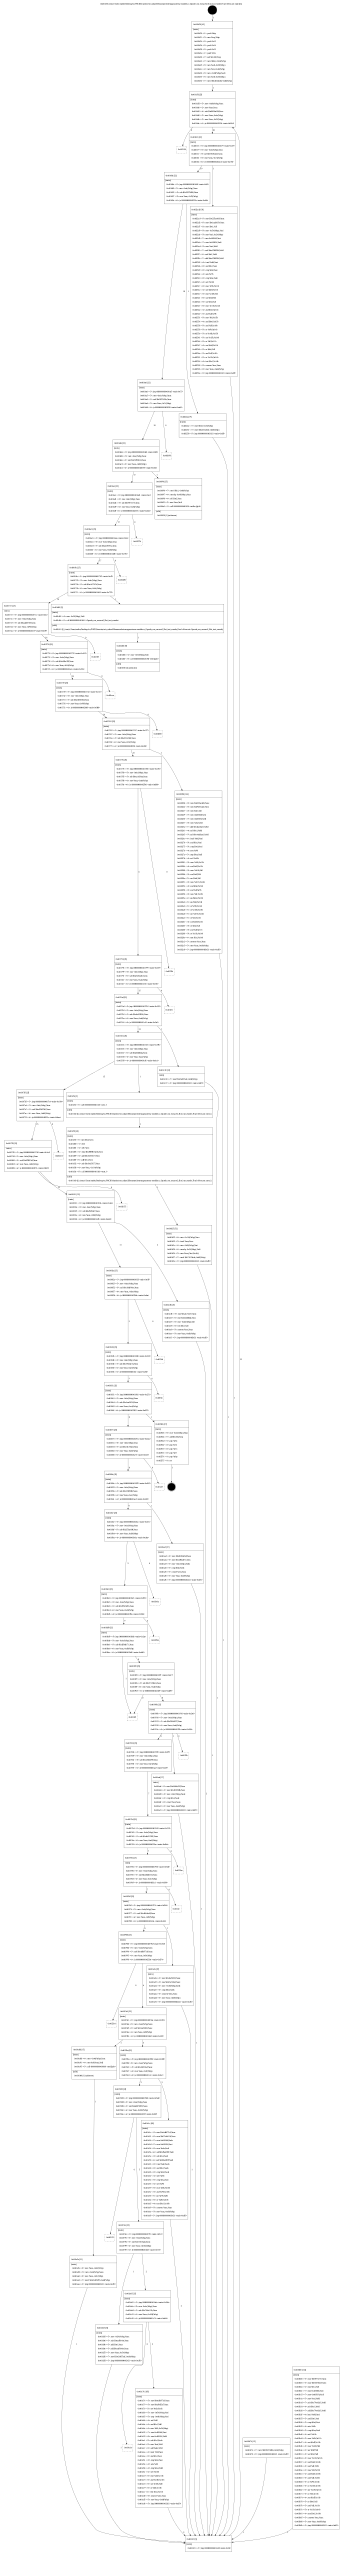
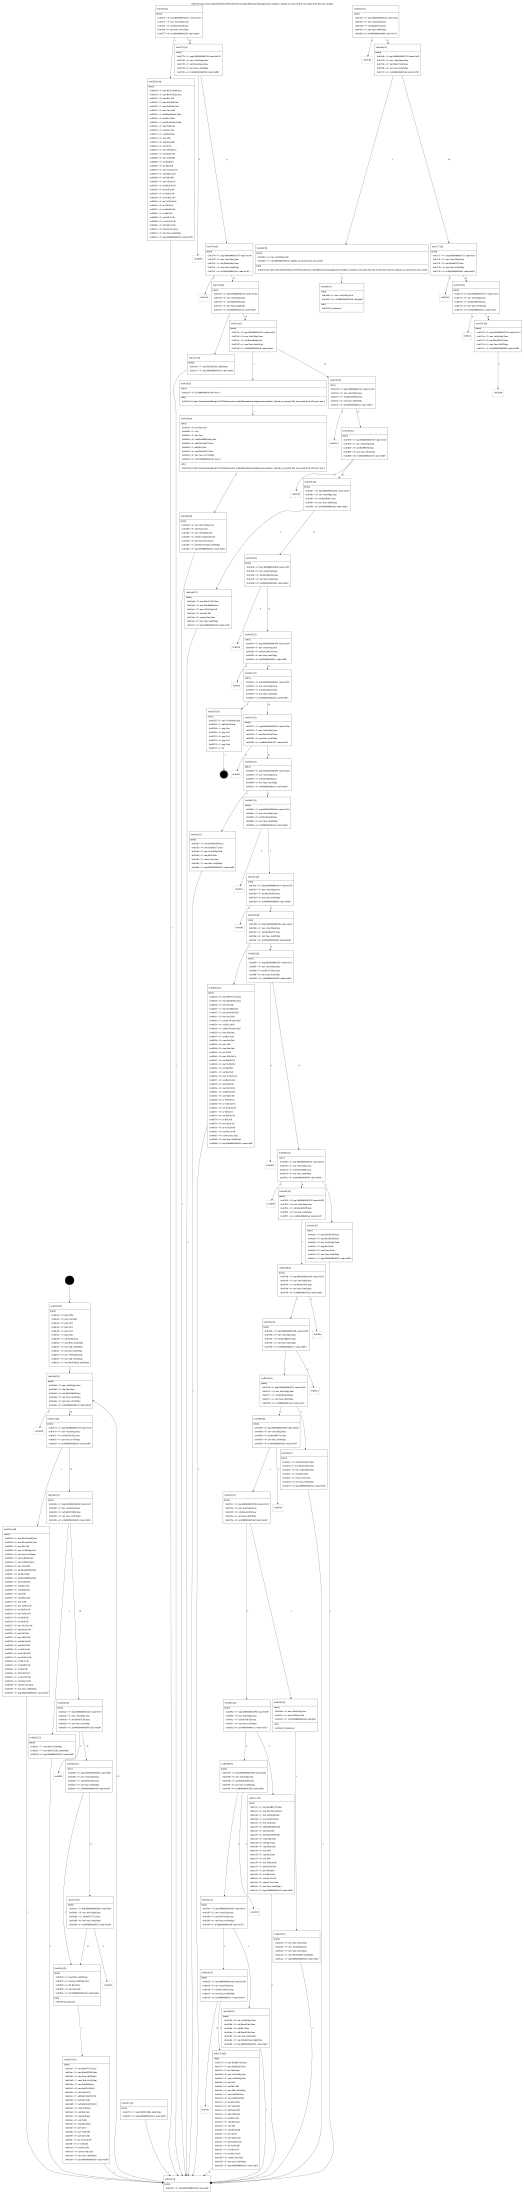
edge "0x4016cc [25]" -> "0x4016e5 [25]": now "0x4016cc [25]" -> "0x401b90 [23]"
edge "0x401749 [25]" -> "0x401762 [25]": removed, label "16"
edge "0x4018d9 [25]" -> "0x402409": now "0x4018d9 [25]" -> "0x401b00 [144]"
node "0x401ba7 [105]": added
